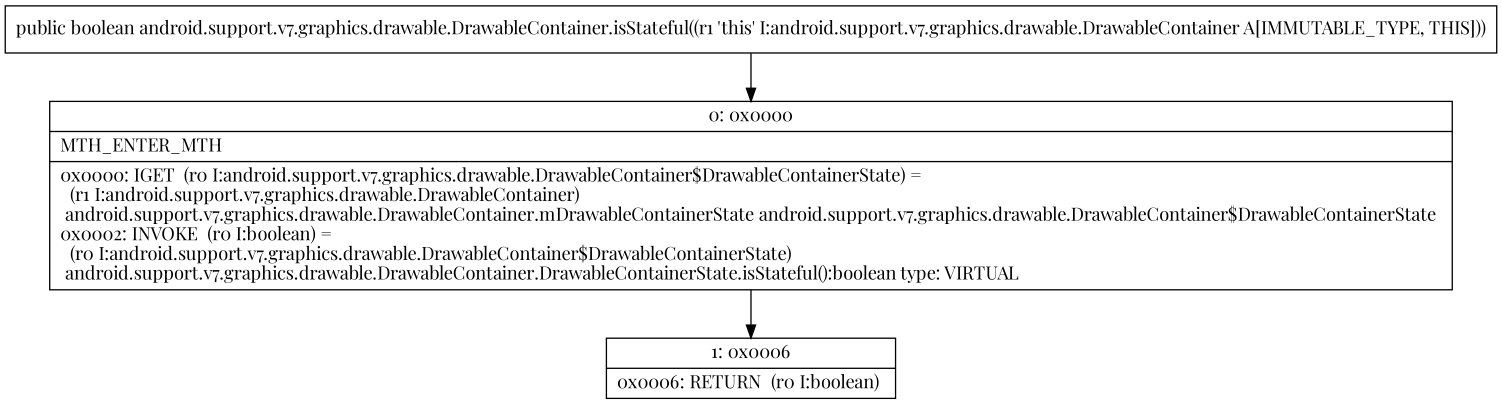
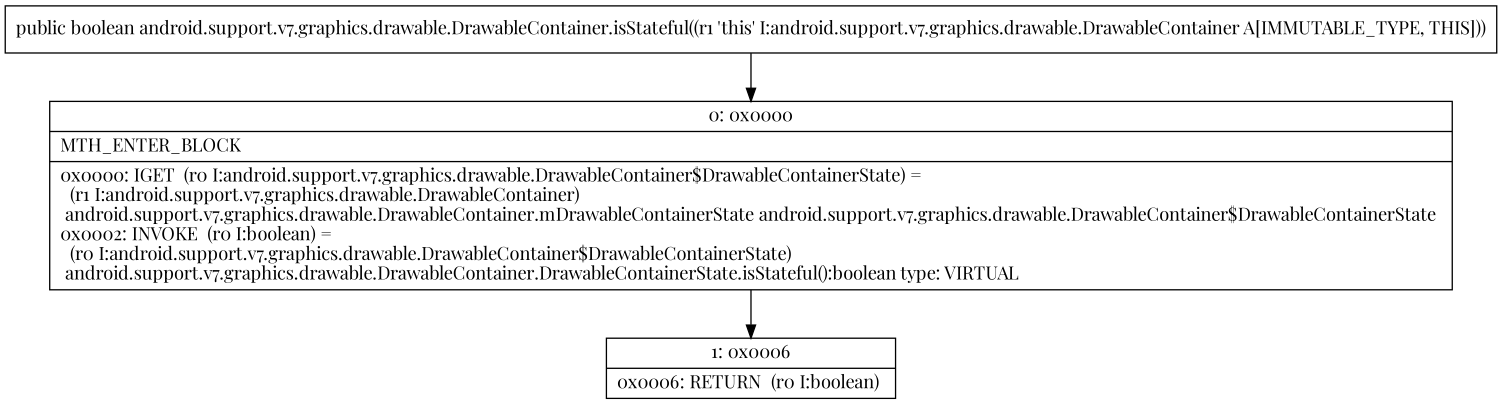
node "0: 0x0000": text "MTH_ENTER_MTH" -> "MTH_ENTER_BLOCK"
